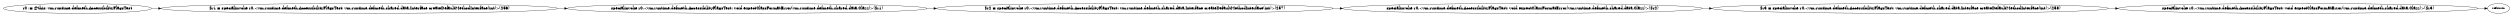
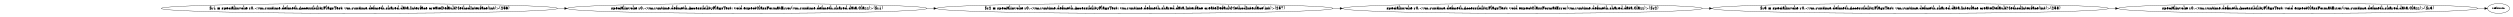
node "r0 := @this: vm.runtime.defmeth.AccessibilityFlagsTest": removed
